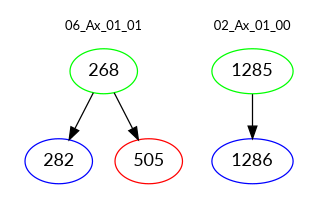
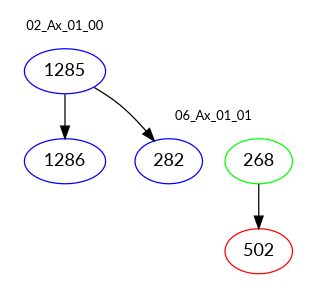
node "1285": color green -> blue
edge "268" -> "282": now "1285" -> "282"
node "505": label "505" -> "502"
